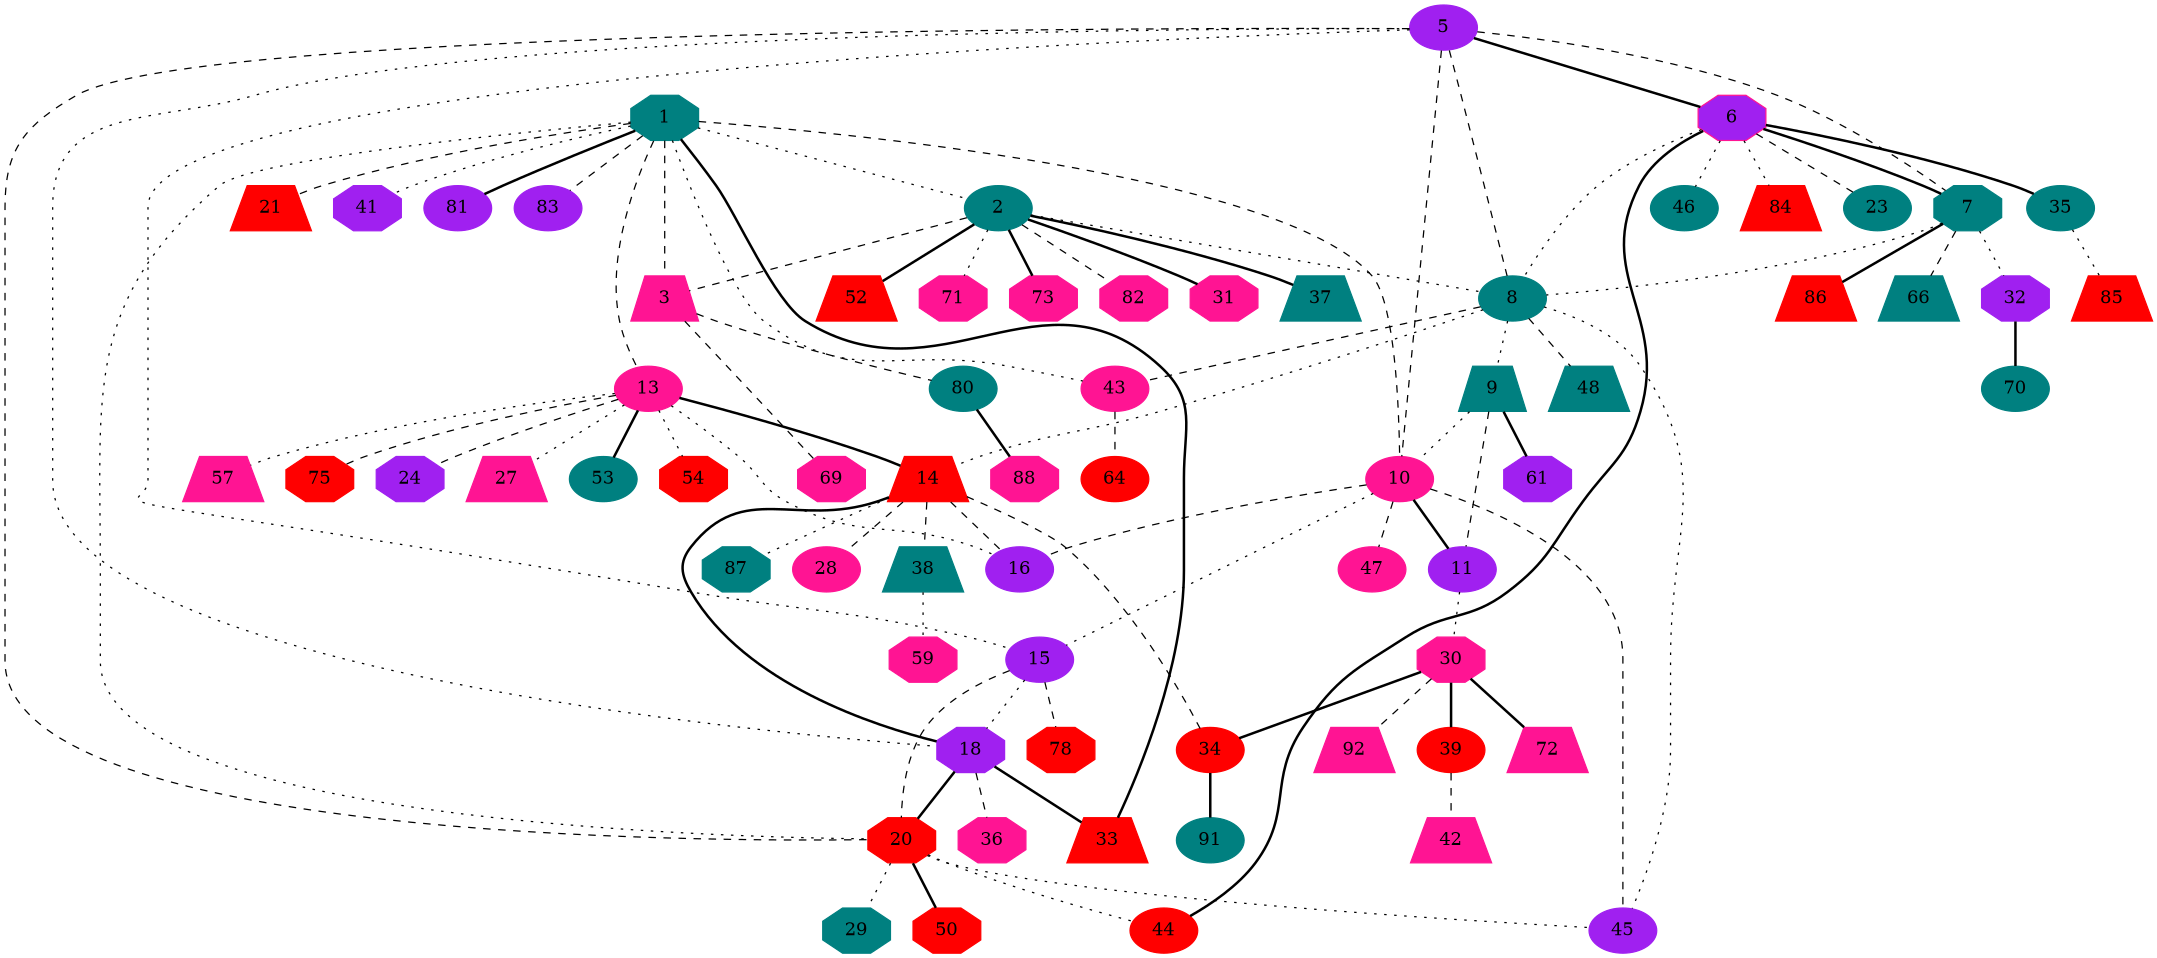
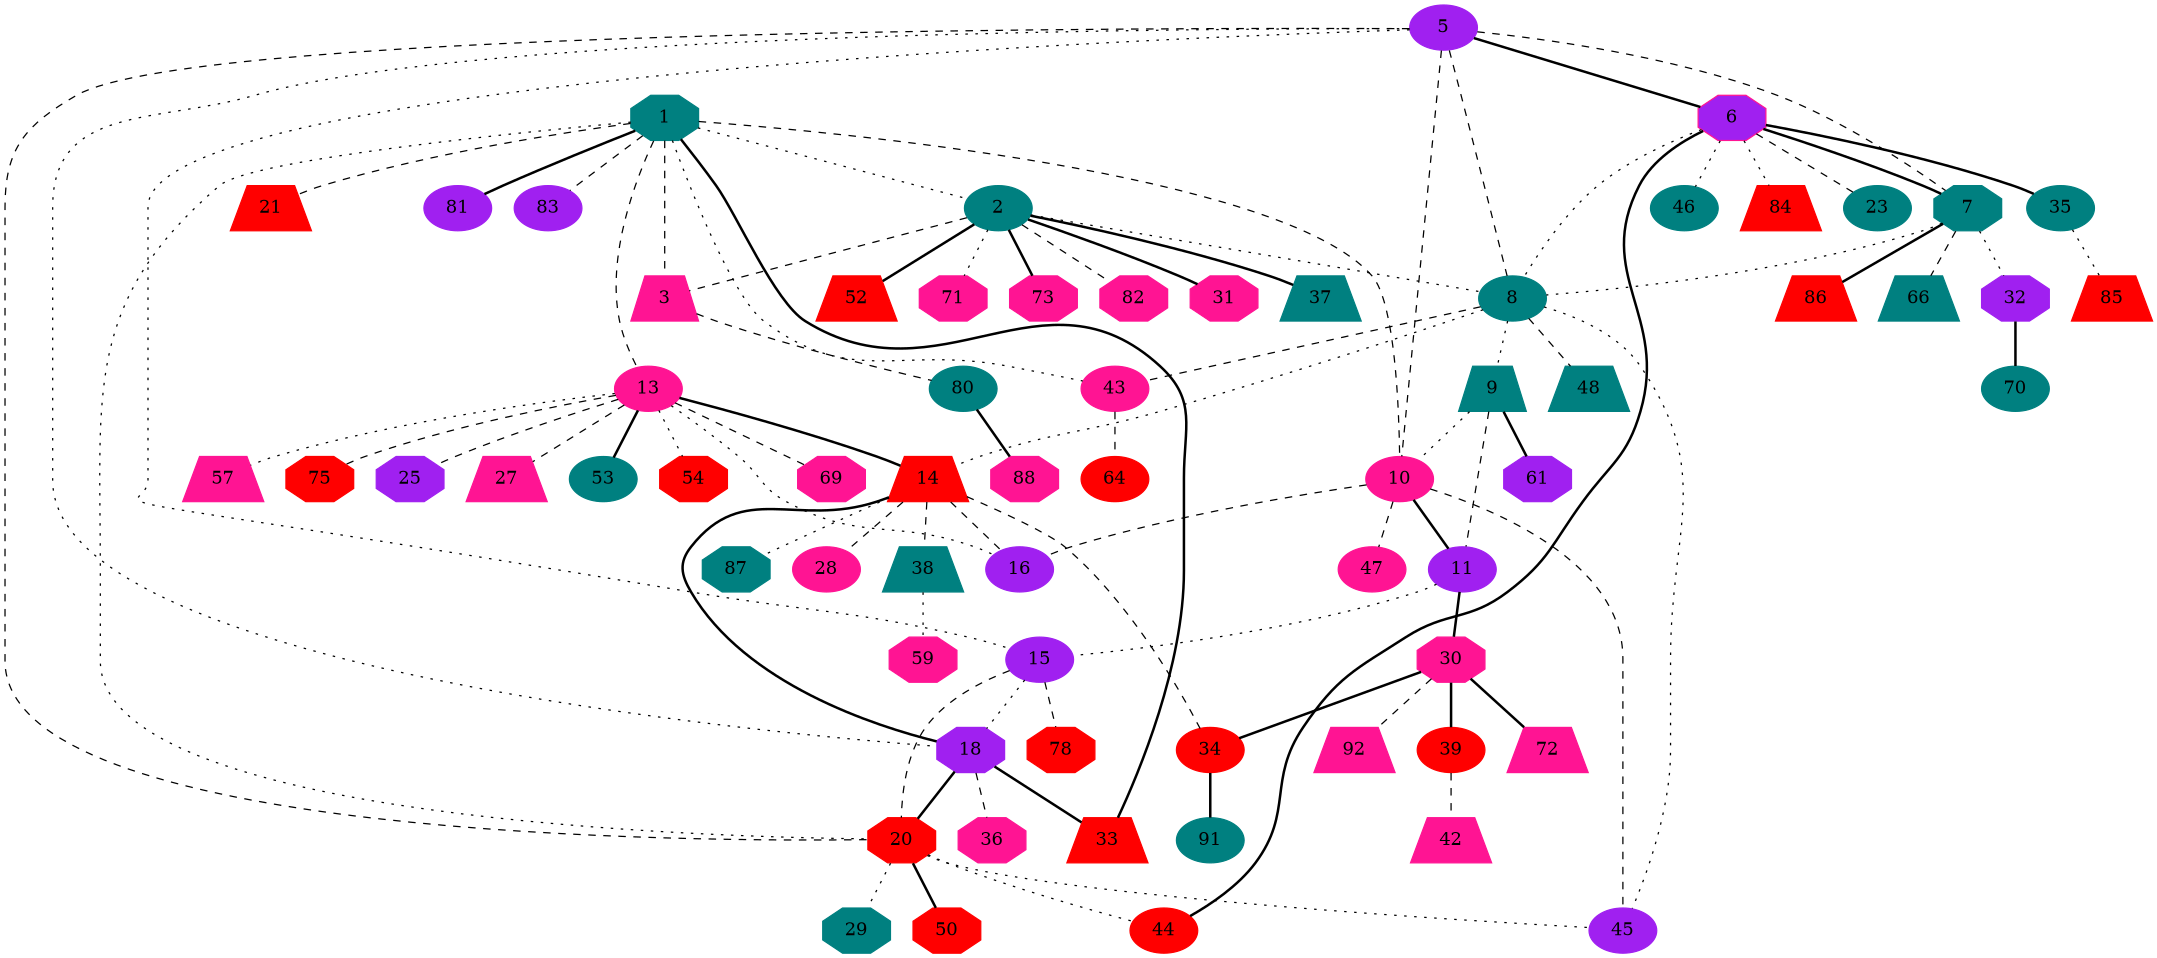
node "41": removed
edge "3" -- "69": now "13" -- "69"
edge "13" -- "27": style dotted -> dashed
node "24": label "24" -> "25"
edge "10" -- "15": now "11" -- "15"
edge "11" -- "30": style dotted -> bold
